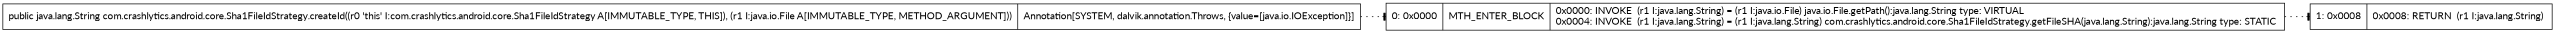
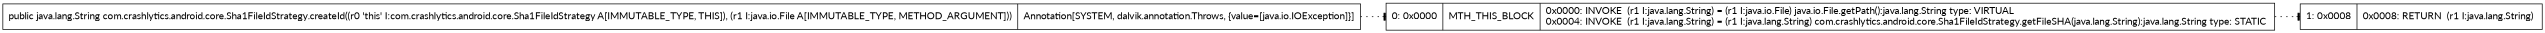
node "0: 0x0000": text "MTH_ENTER_BLOCK" -> "MTH_THIS_BLOCK"
